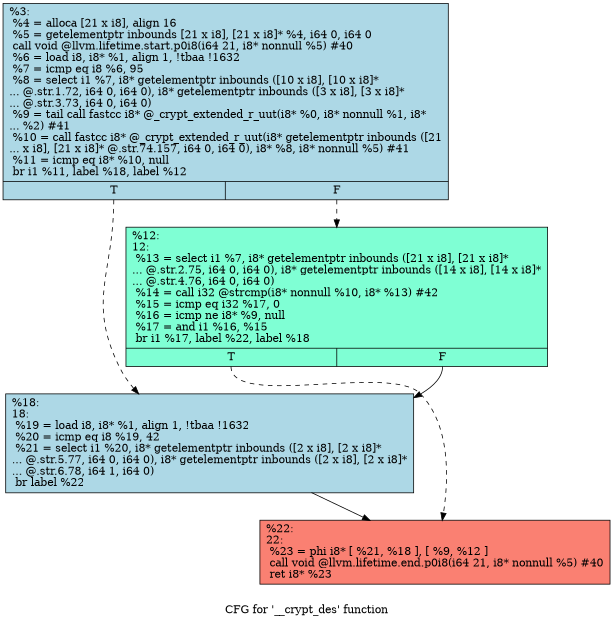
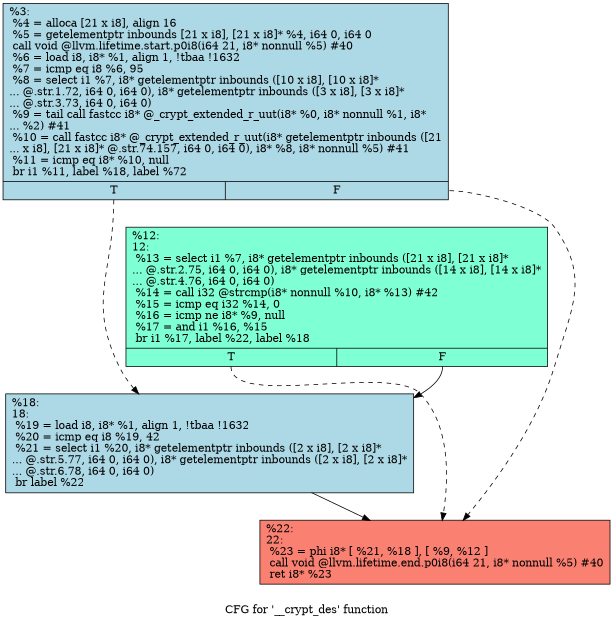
node "%3:": text "br i1 %11, label %18, label %12" -> "br i1 %11, label %18, label %72"
edge "%3:" -> "%12:": now "%3:" -> "%22:"
node "%12:": text "%15 = icmp eq i32 %17, 0" -> "%15 = icmp eq i32 %14, 0"
node "%18:": text "... @.str.6.78, i64 1, i64 0)" -> "... @.str.6.78, i64 0, i64 0)"
